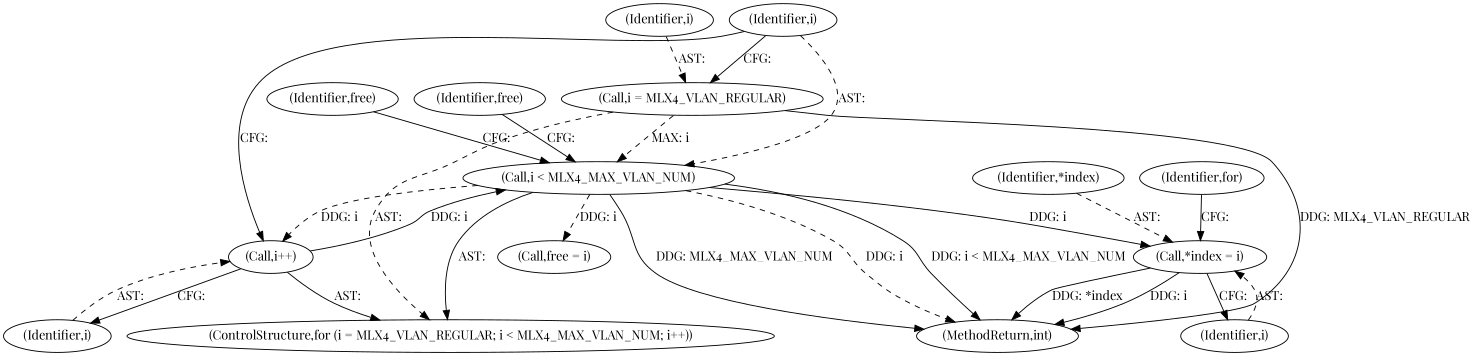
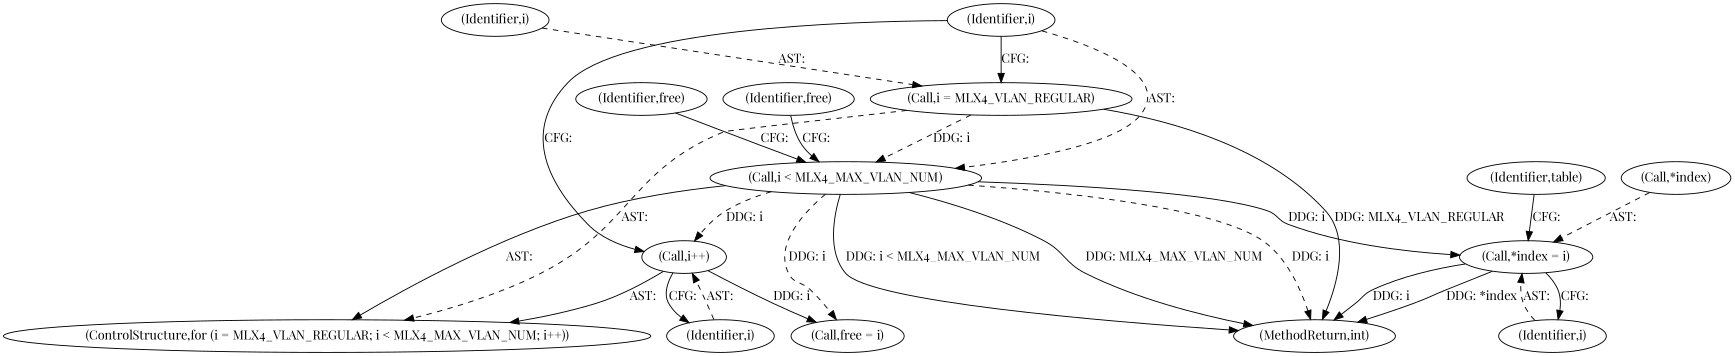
edge "(Call,i = MLX4_VLAN_REGULAR)" -> "(Call,i < MLX4_MAX_VLAN_NUM)": label "MAX: i" -> "DDG: i"
node "(Identifier,*index)": label "(Identifier,*index)" -> "(Call,*index)"
node "(Identifier,for)": label "(Identifier,for)" -> "(Identifier,table)"
edge "(Call,i++)" -> "(Call,i < MLX4_MAX_VLAN_NUM)": now "(Call,i++)" -> "(Call,free = i)"
